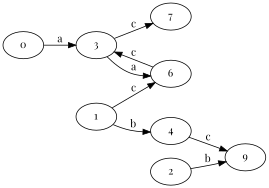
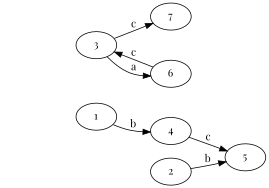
node "0": removed
edge "1" -> "6": removed, label "c"
node "9": label "9" -> "5"
